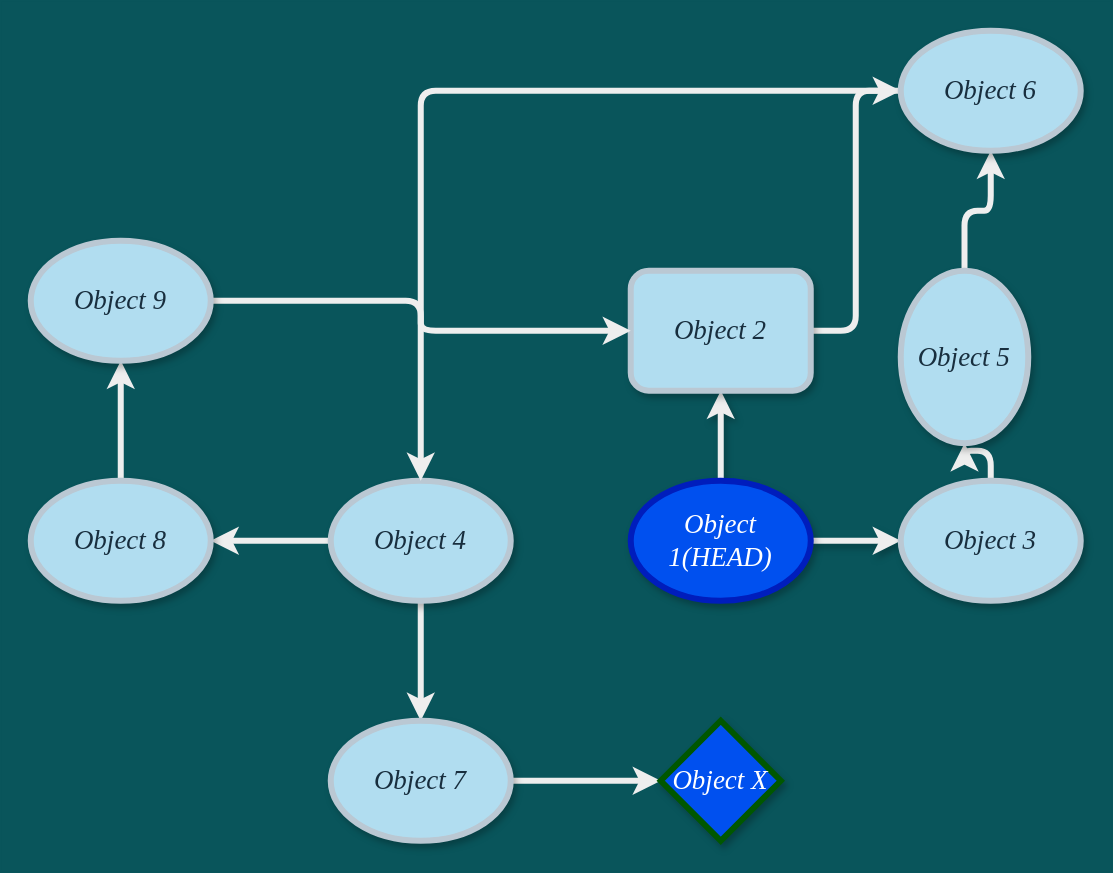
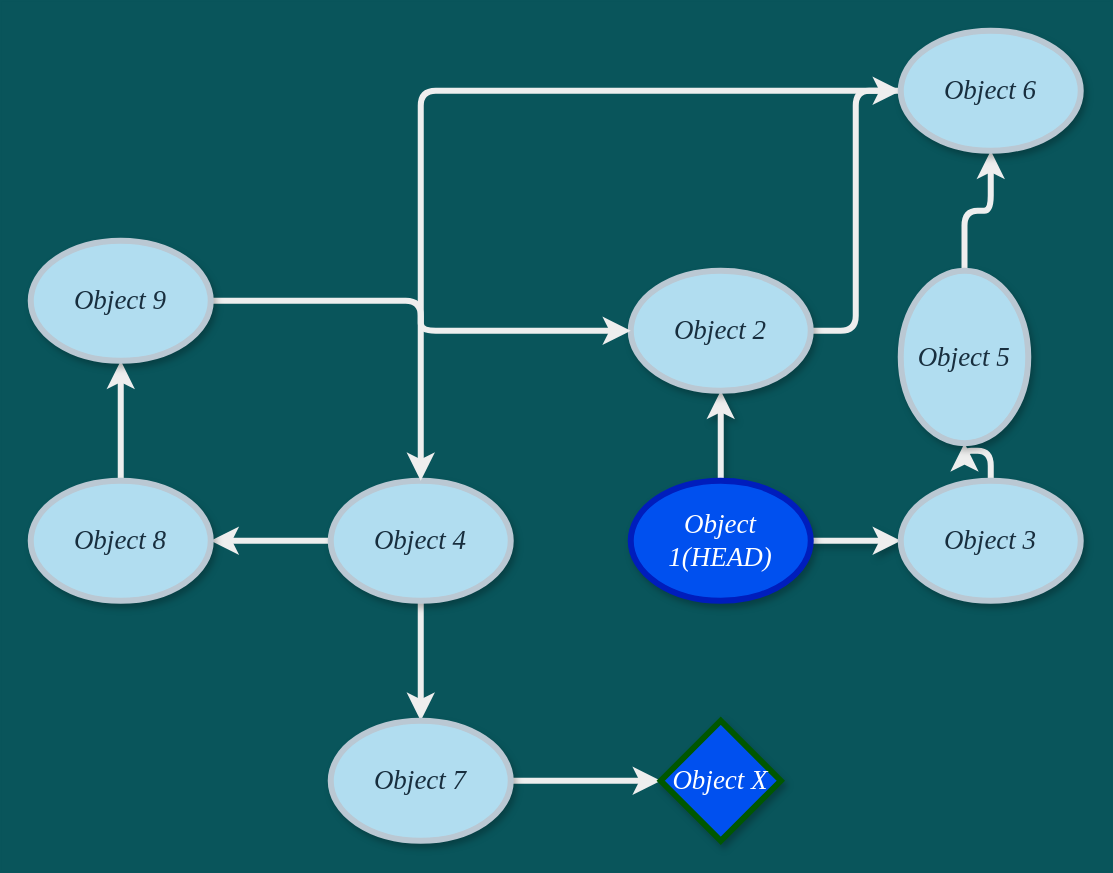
node "Object 2": shape rounded rectangle -> ellipse
